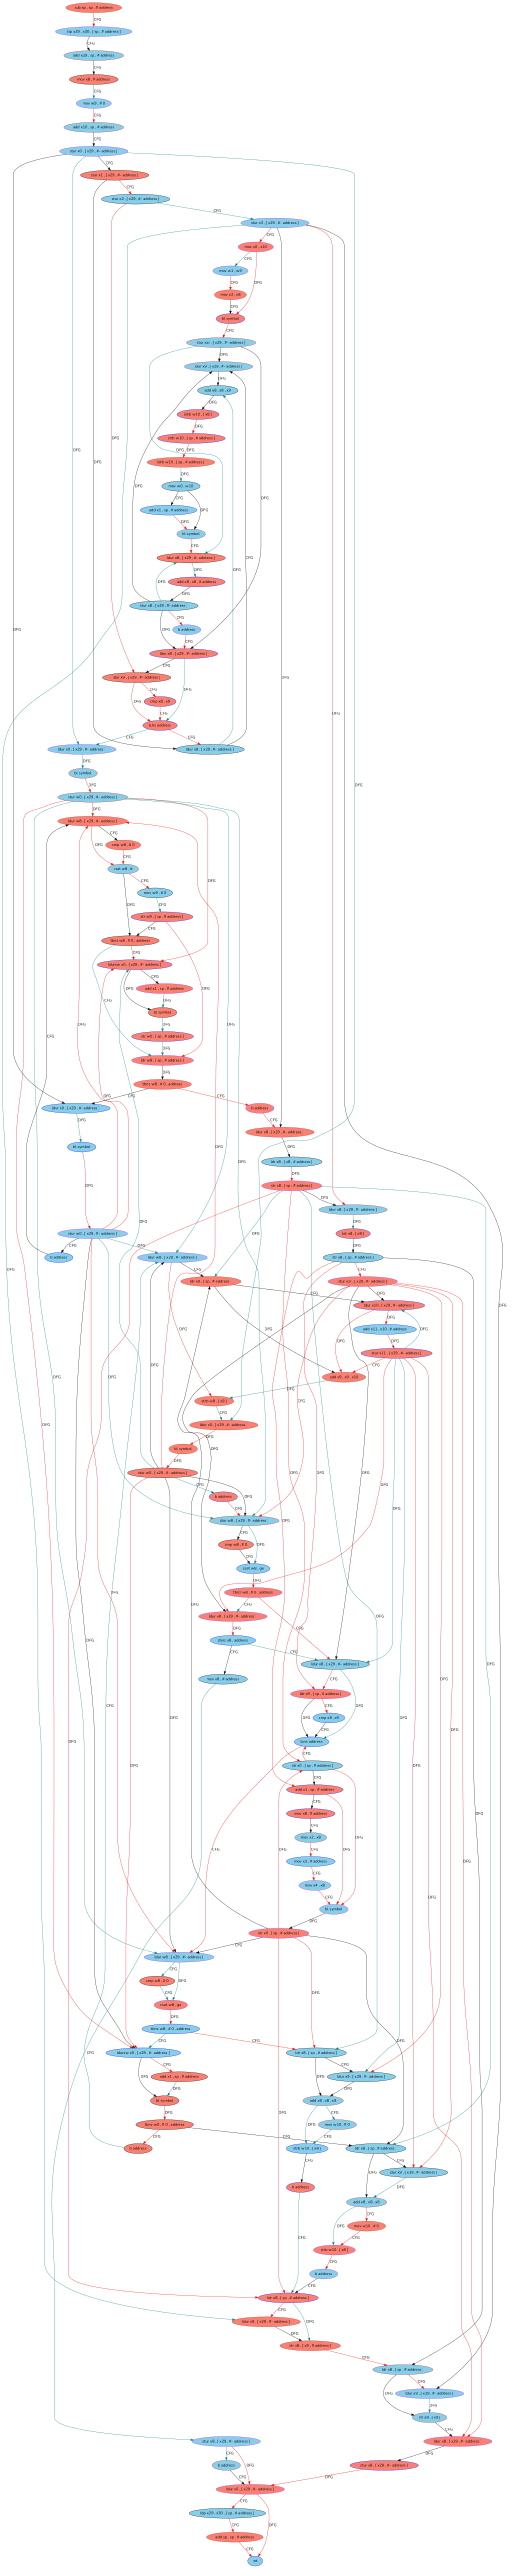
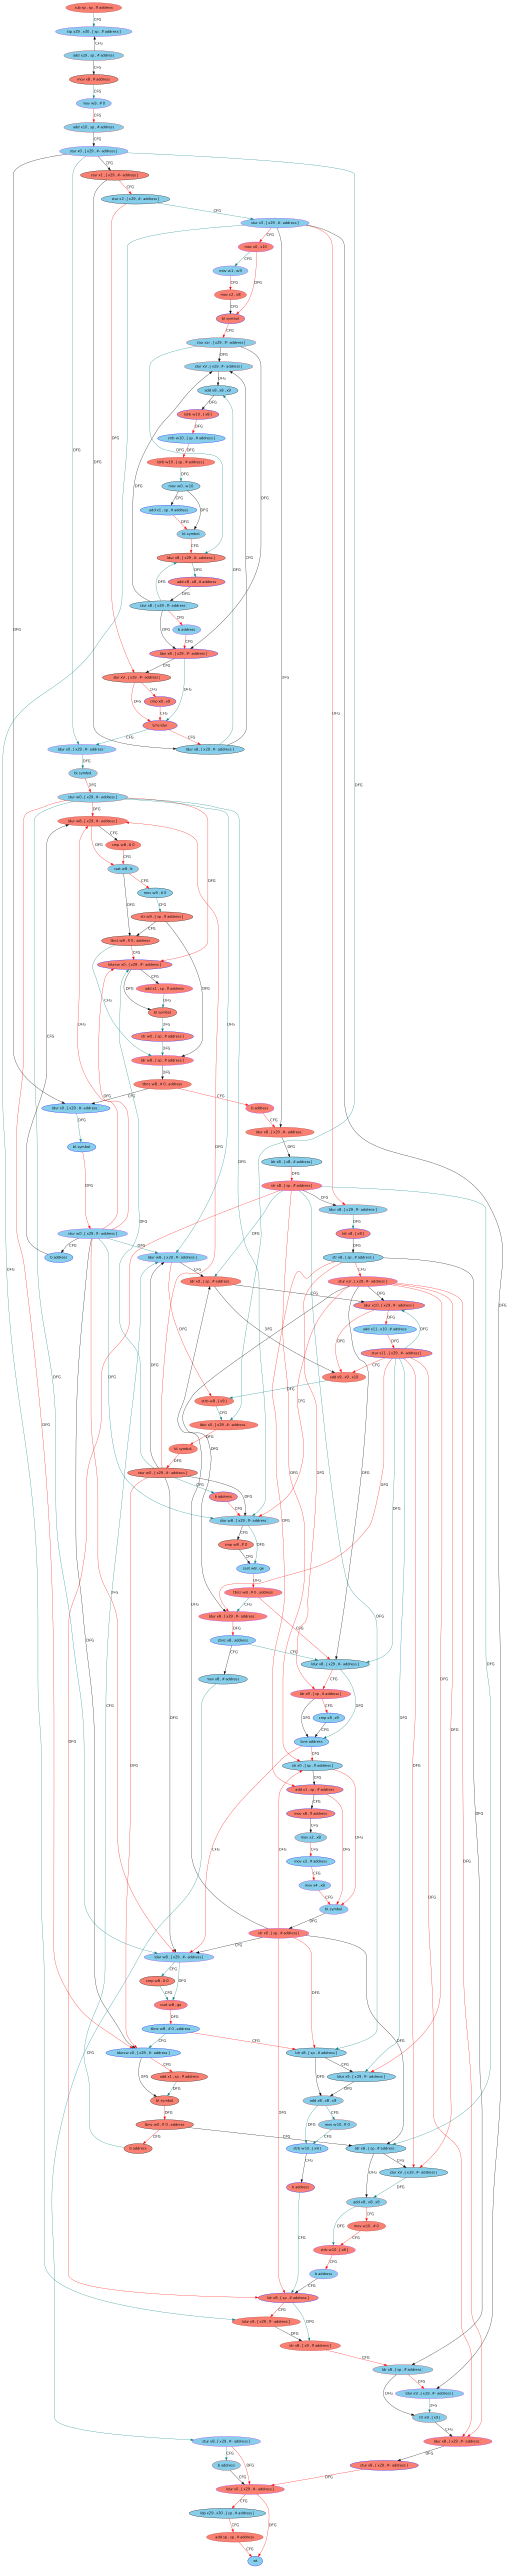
edge "sub sp , sp , # address" -> "stp x29 , x30 , [ sp , # address ]": color red -> teal
edge "stp x29 , x30 , [ sp , # address ]" -> "add x29 , sp , # address": reversed
node "strb w10 , [ sp , # address ]": fillcolor salmon -> skyblue
node "b.hs address": label "b.hs address" -> "b.hs ldur"
node "str w9 , [ sp , # address ]": color blue -> black
edge "str w9 , [ sp , # address ]" -> "ldr w8 , [ sp , # address ]": color red -> black
edge "ldr x0 , [ sp , # address ]" -> "b.ne address": reversed
